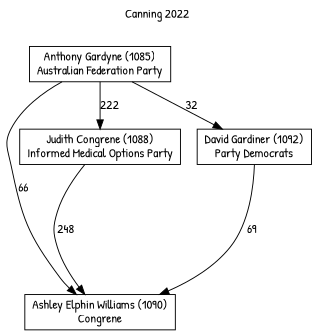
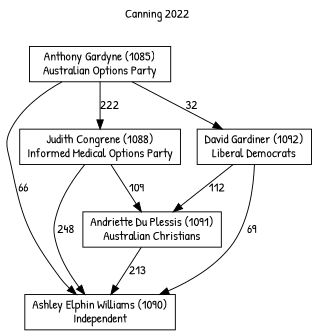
node "Anthony Gardyne (1085) Australian Federation Party": label "Anthony Gardyne (1085) Australian Federation Party" -> "Anthony Gardyne (1085) Australian Options Party"
node "David Gardiner (1092) Party Democrats": label "David Gardiner (1092) Party Democrats" -> "David Gardiner (1092) Liberal Democrats"
node "Andriette Du Plessis (1091) Australian Christians": added
node "Ashley Elphin Williams (1090) Congrene": label "Ashley Elphin Williams (1090) Congrene" -> "Ashley Elphin Williams (1090) Independent"
